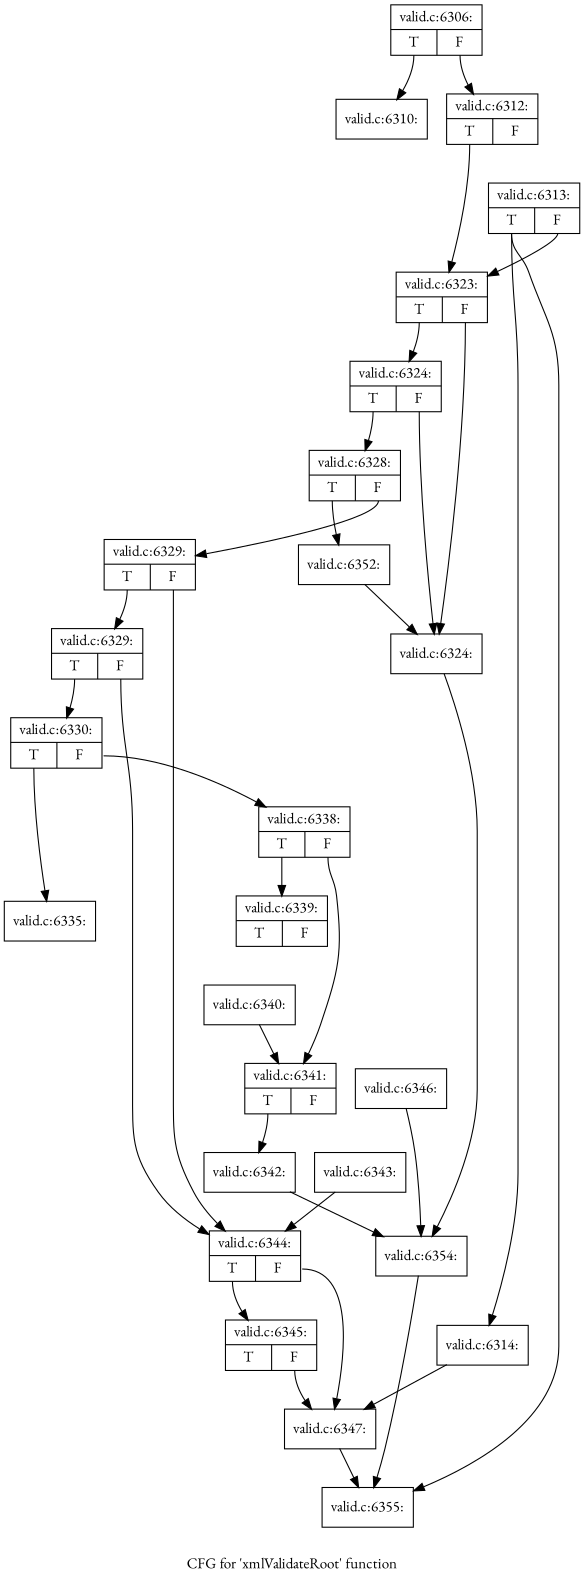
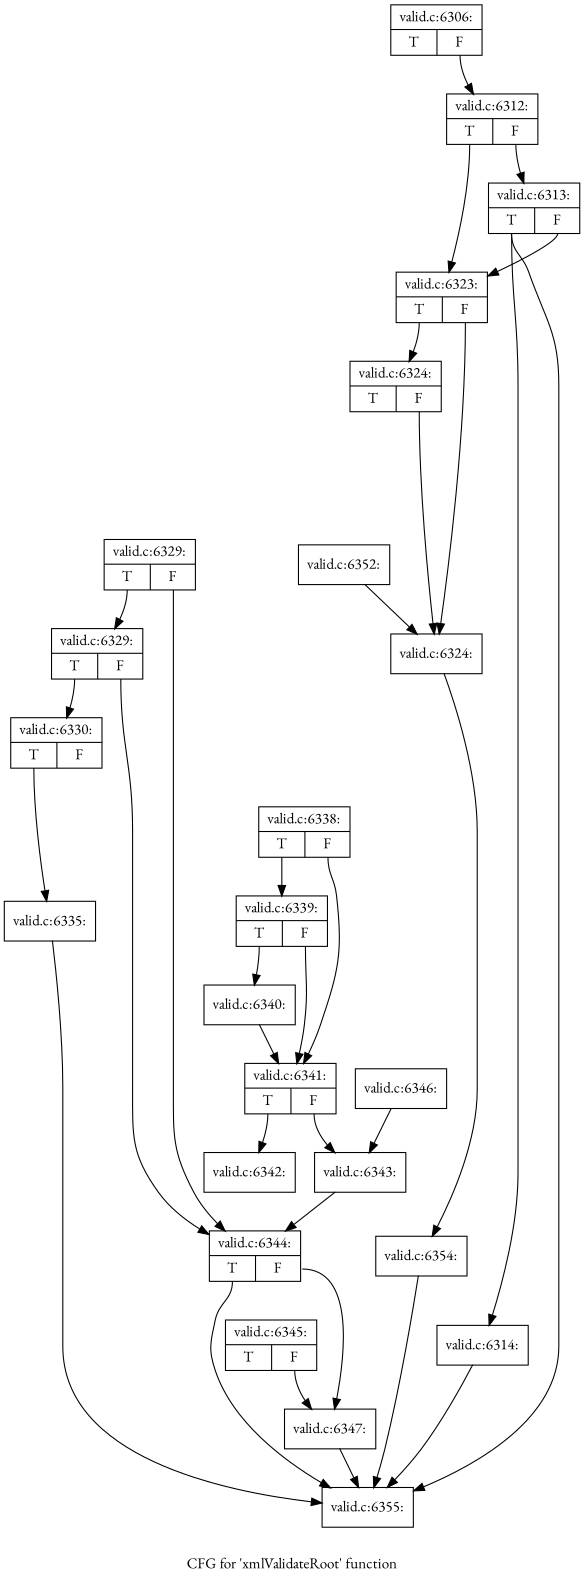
node "valid.c:6310:": removed
edge "valid.c:6312:" -> "valid.c:6313:": added
node "valid.c:6328:": removed
edge "valid.c:6330:" -> "valid.c:6338:": removed
edge "valid.c:6339:" -> "valid.c:6340:": added
edge "valid.c:6339:" -> "valid.c:6341:": added
edge "valid.c:6341:" -> "valid.c:6343:": added
edge "valid.c:6346:" -> "valid.c:6354:": now "valid.c:6346:" -> "valid.c:6343:"
edge "valid.c:6342:" -> "valid.c:6354:": removed
edge "valid.c:6344:" -> "valid.c:6345:": now "valid.c:6344:" -> "valid.c:6355:"
edge "valid.c:6335:" -> "valid.c:6355:": added
edge "valid.c:6314:" -> "valid.c:6347:": now "valid.c:6314:" -> "valid.c:6355:"
